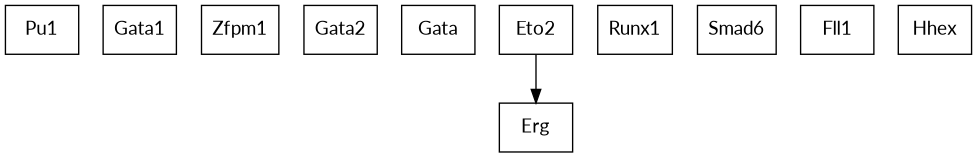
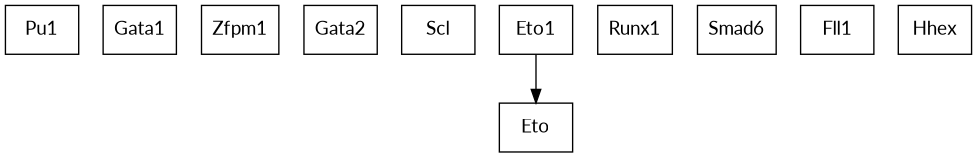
node "Gata": label "Gata" -> "Scl"
node "Eto2": label "Eto2" -> "Eto1"
node "Erg": label "Erg" -> "Eto"
